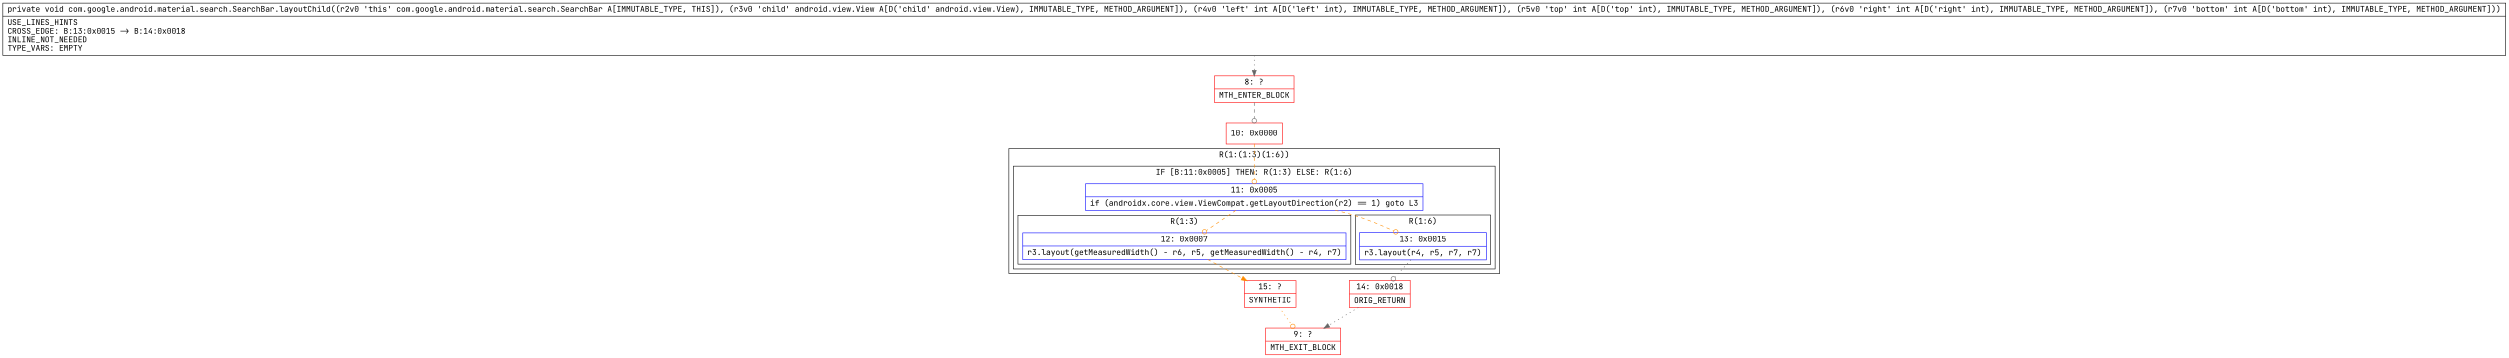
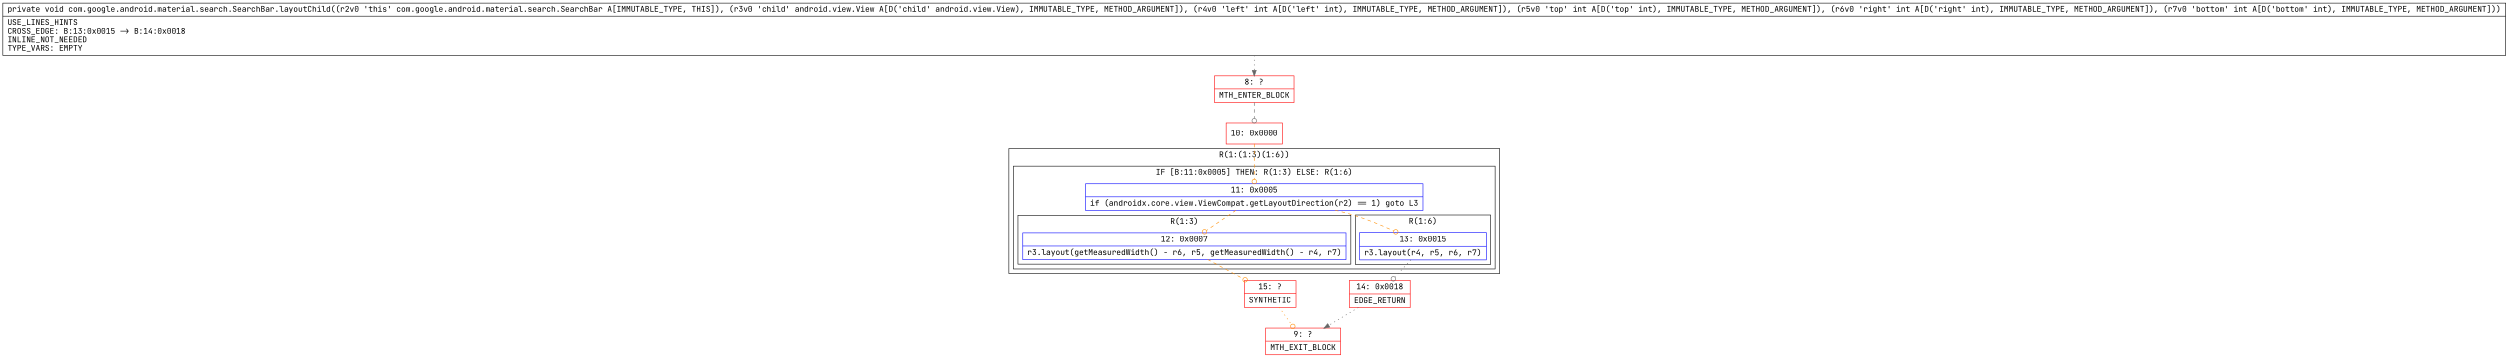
node "13: 0x0015": text "r3.layout(r4, r5, r7, r7)" -> "r3.layout(r4, r5, r6, r7)"
edge "12: 0x0007" -> "15: ?": arrowhead normal -> odot
node "14: 0x0018": text "ORIG_RETURN" -> "EDGE_RETURN"
